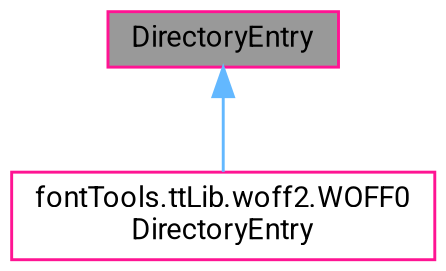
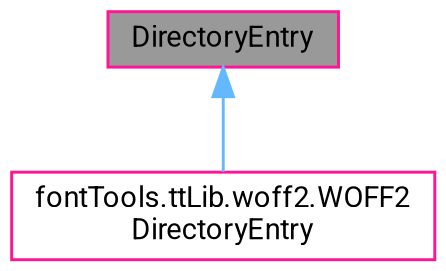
node "fontTools.ttLib.woff2.WOFF0 DirectoryEntry": label "fontTools.ttLib.woff2.WOFF0 DirectoryEntry" -> "fontTools.ttLib.woff2.WOFF2 DirectoryEntry"
